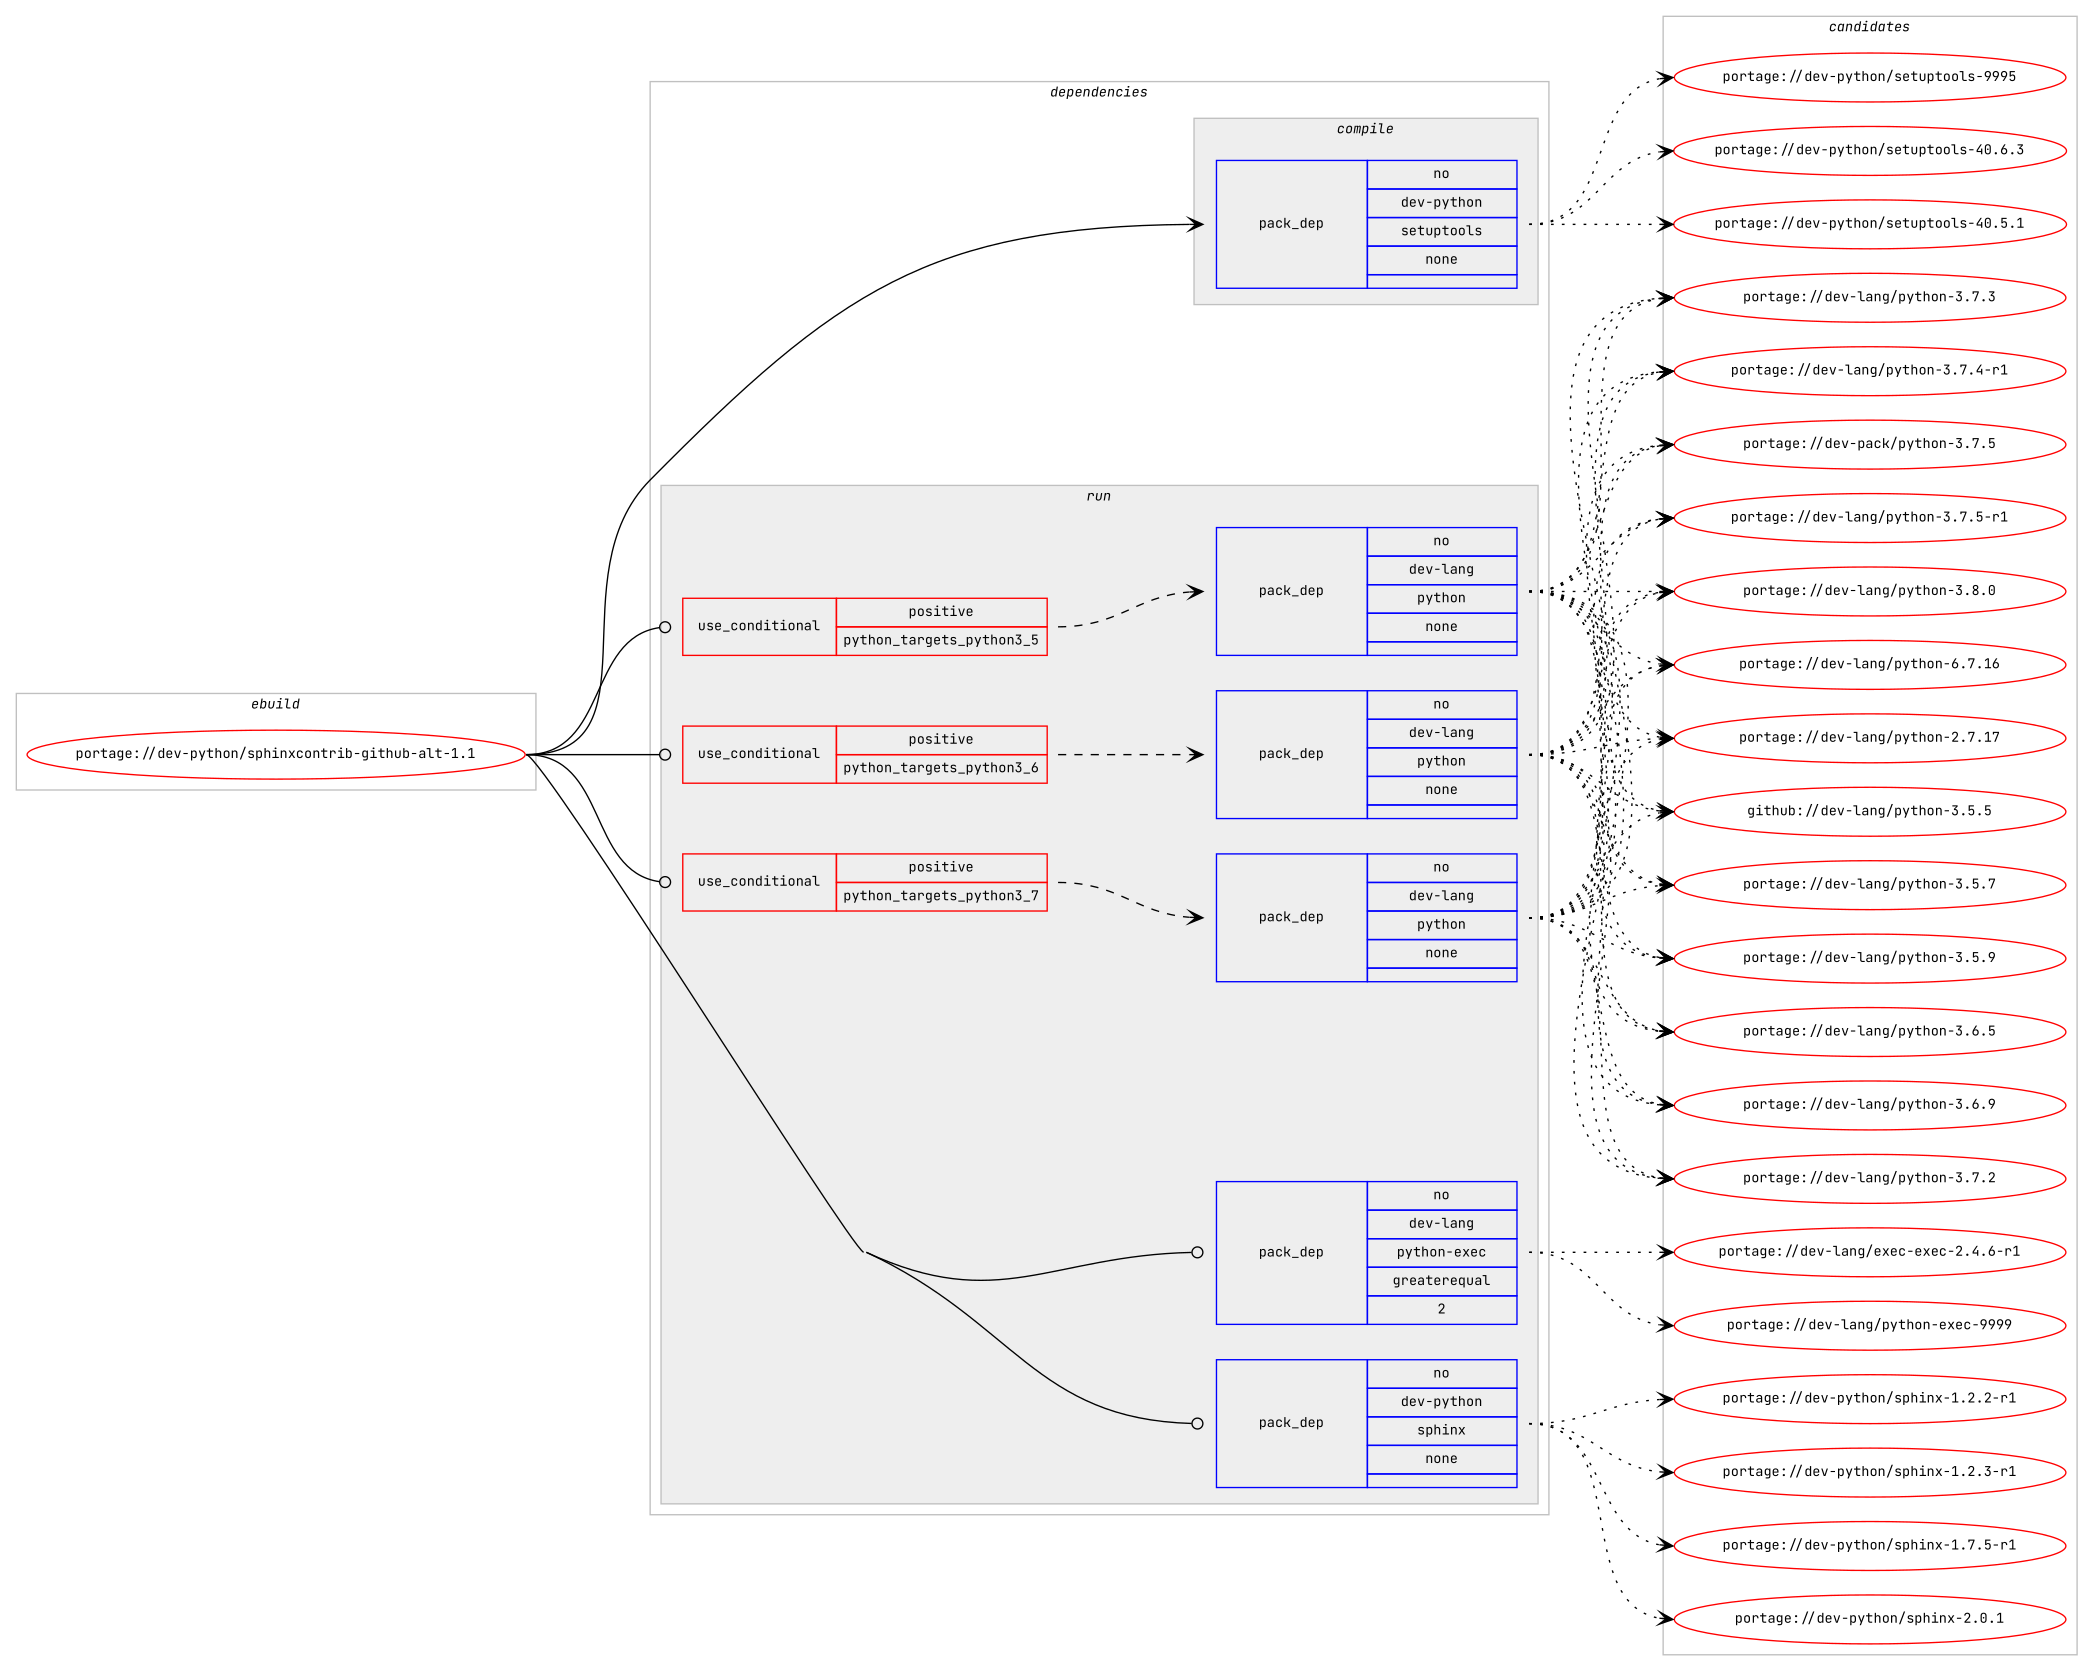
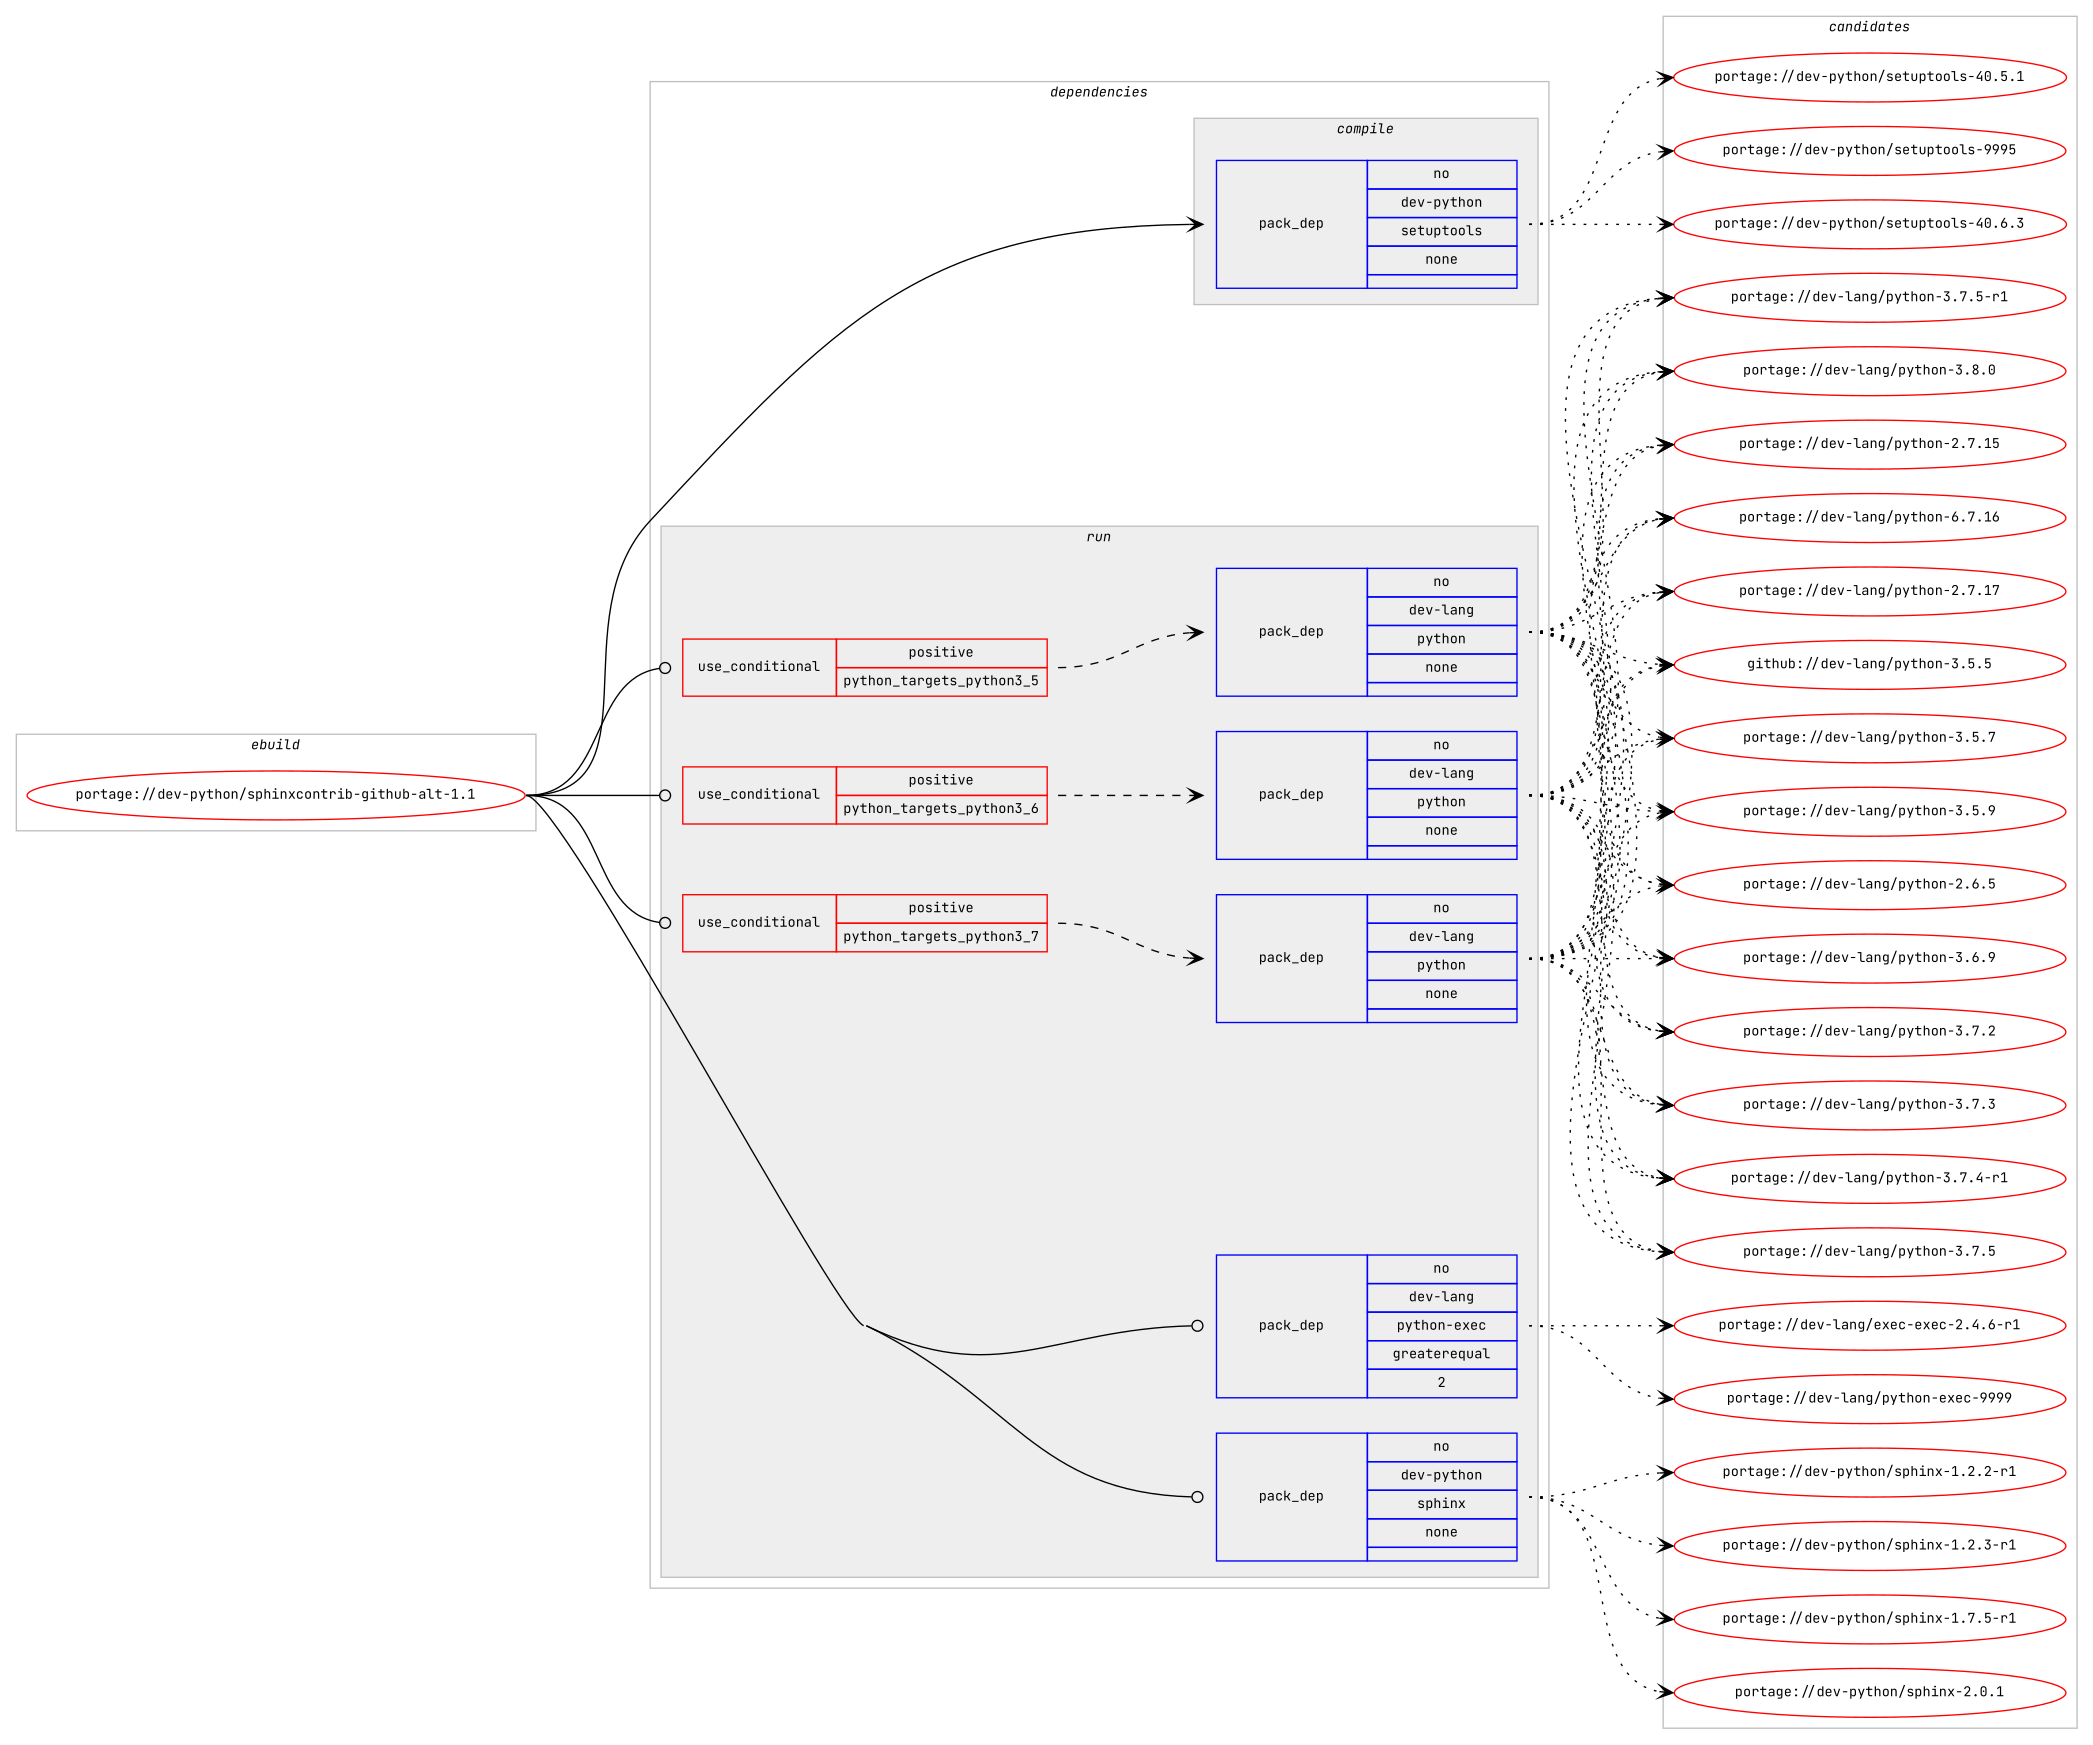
node "portage://dev-lang/python-2.7.15": added
node "portage://dev-pack/python-3.7.5": label "portage://dev-pack/python-3.7.5" -> "portage://dev-lang/python-3.7.5"
node "portage://dev-lang/python-3.6.5": label "portage://dev-lang/python-3.6.5" -> "portage://dev-lang/python-2.6.5"
